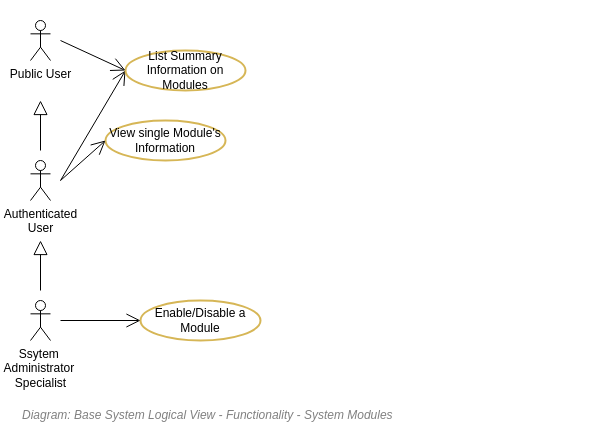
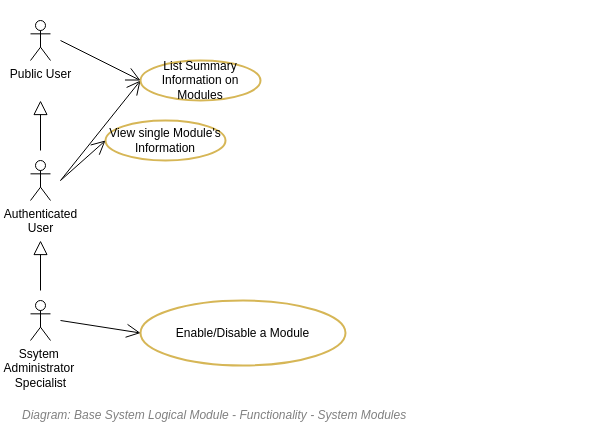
node "List Summary Information on Modules": moved (186, 71) -> (201, 81)
node "Enable/Disable a Module": size 120x40 -> 205x65
node "Diagram: Base System Logical View - Functionality - System Modules": label "Diagram: Base System Logical View - Functionality - System Modules" -> "Diagram: Base System Logical Module - Functionality - System Modules"
